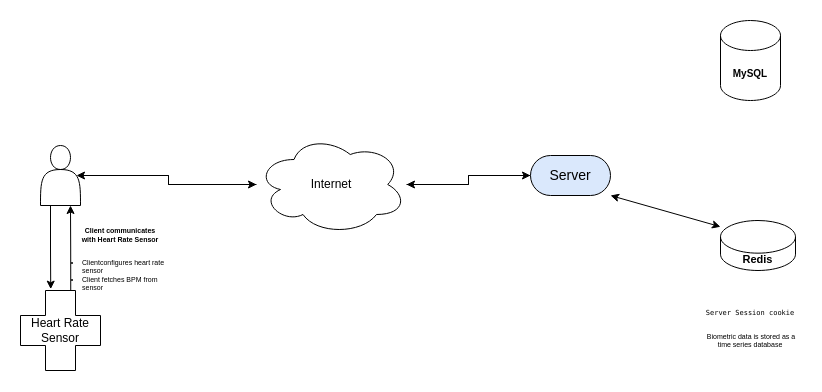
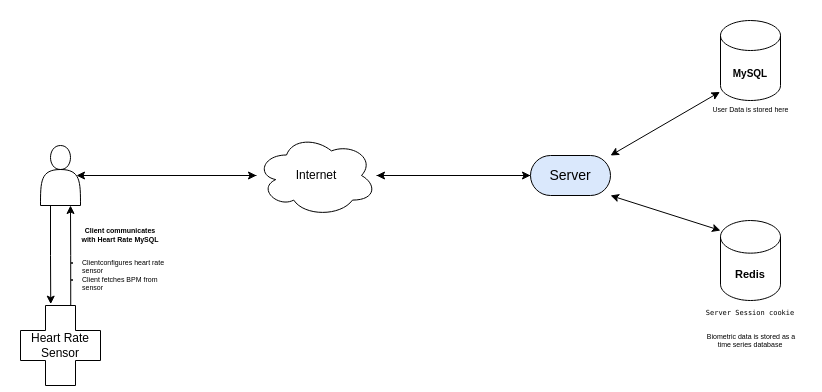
edge "MySQL" -- "Server": added, label "User Data is stored here"
node "Internet": size 150x100 -> 120x82
node "Client communicates with Heart Rate Sensor": label "Client communicates with Heart Rate Sensor" -> "Client communicates with Heart Rate MySQL"
node "Redis": size 75x50 -> 60x80
node "Heart Rate Sensor": moved (61, 331) -> (61, 346)
